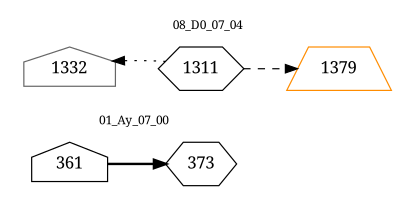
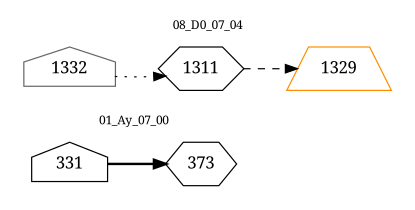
edge "1311" -> "1332": reversed
node "1379": label "1379" -> "1329"
node "361": label "361" -> "331"
